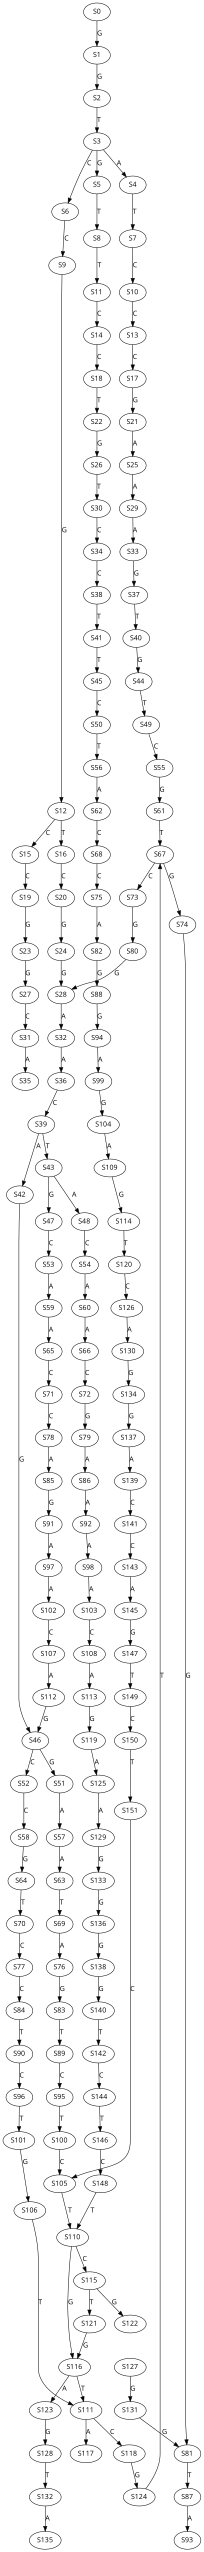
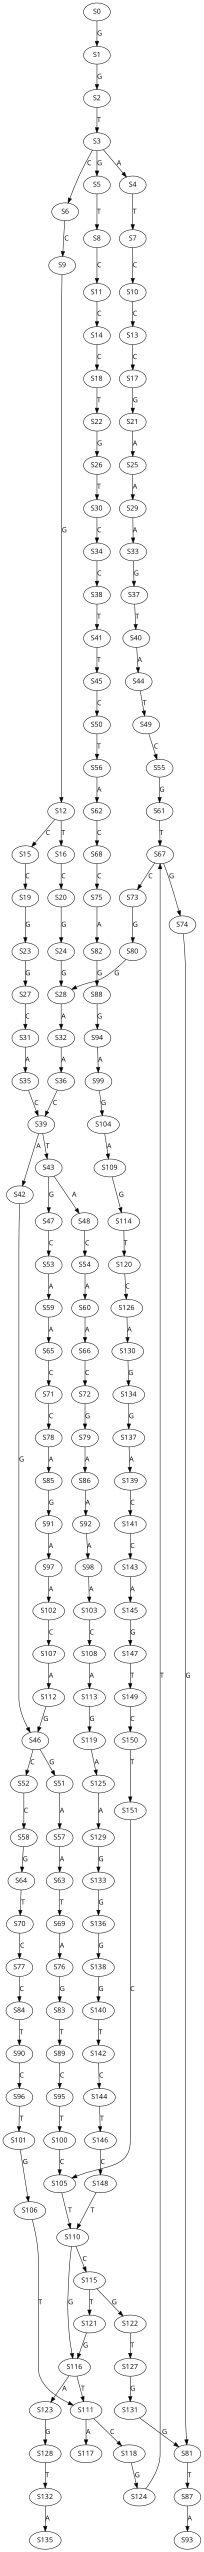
edge "S8" -> "S11": label "T" -> "C"
edge "S40" -> "S44": label "G" -> "A"
edge "S35" -> "S39": added, label "C"
edge "S122" -> "S127": added, label "T"
